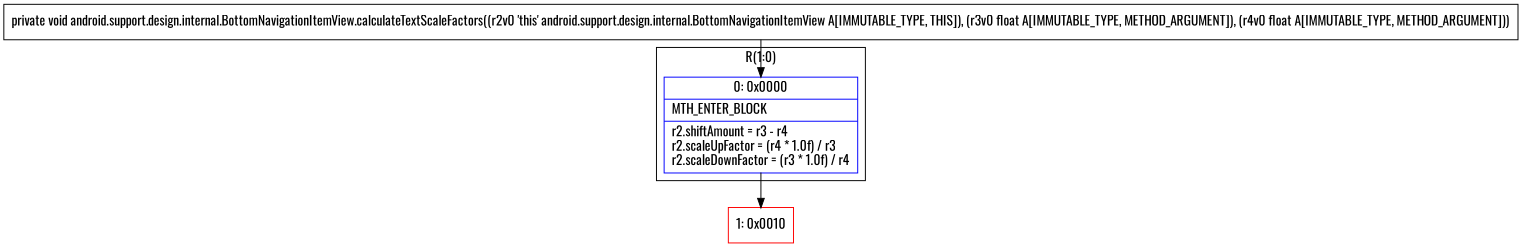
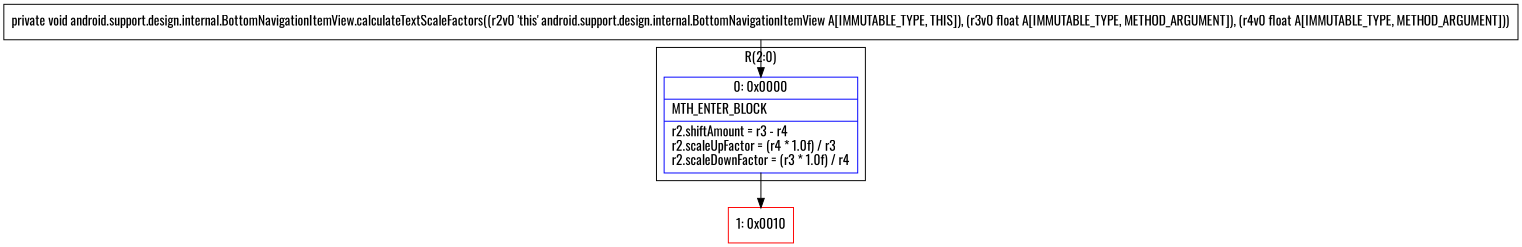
cluster "R(1:0)": label "R(1:0)" -> "R(2:0)"
